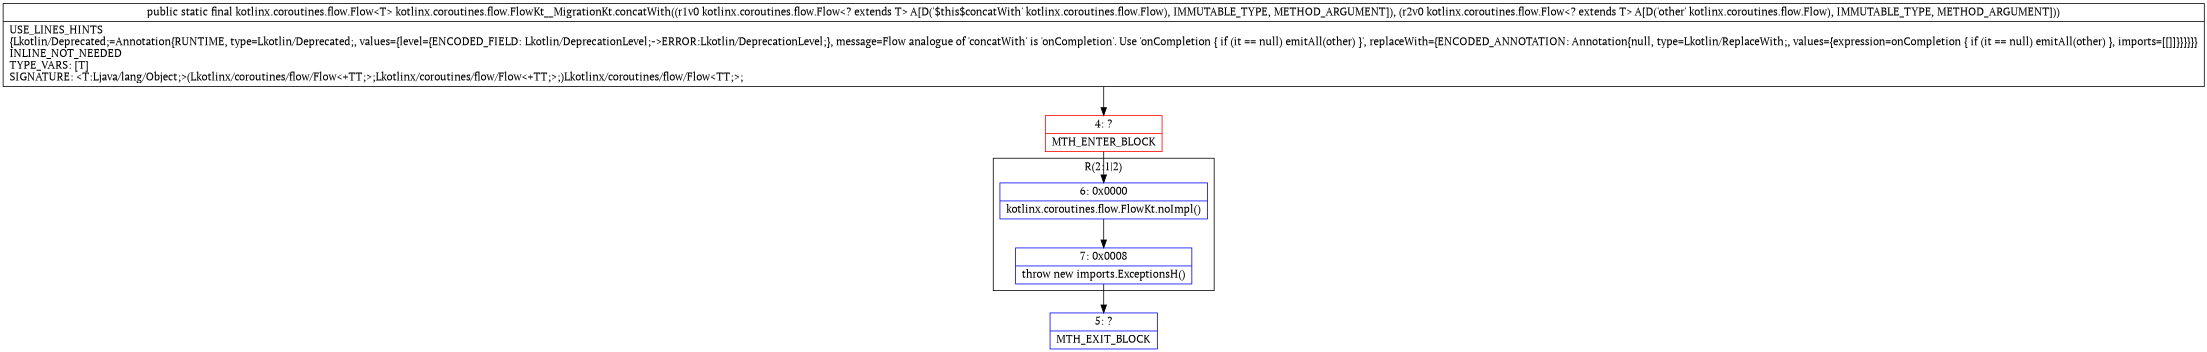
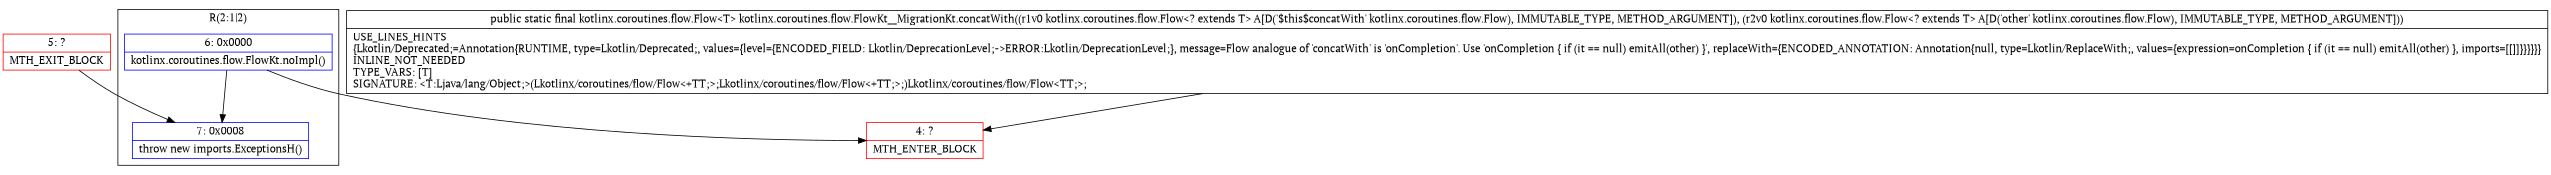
edge "4: ?" -> "6: 0x0000": reversed
edge "7: 0x0008" -> "5: ?": reversed
node "5: ?": color blue -> red
